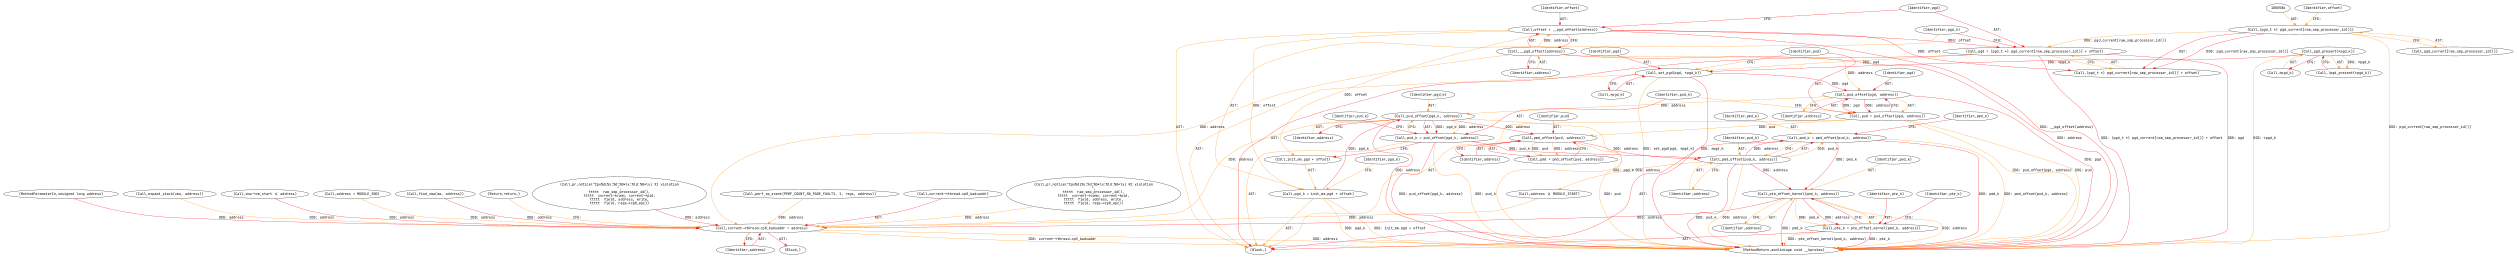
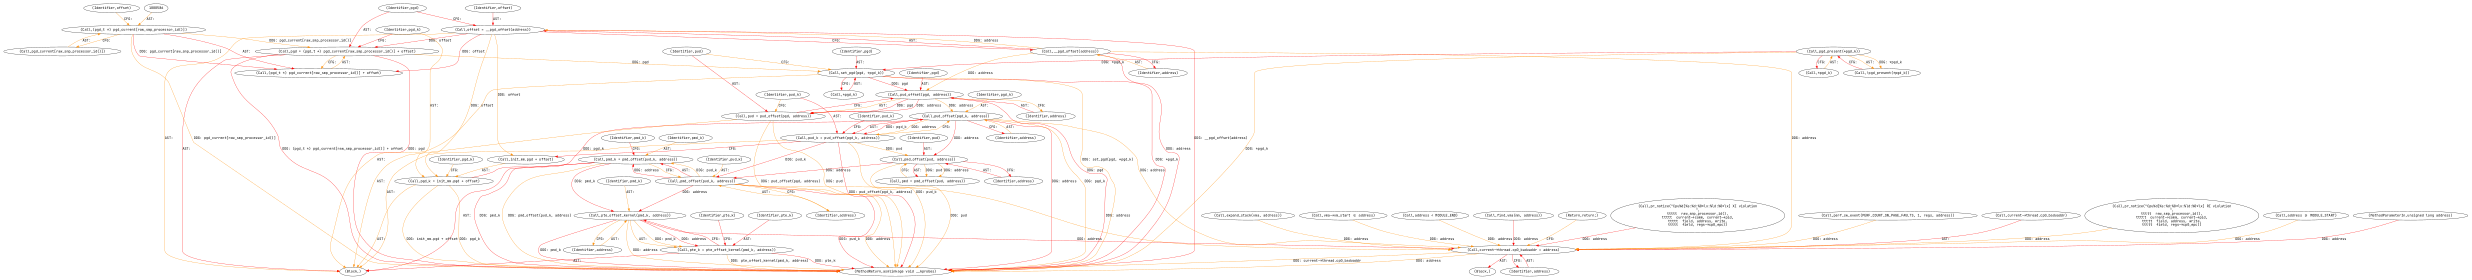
edge "(Call,pud = pud_offset(pgd, address))" -> "(Call,pmd_offset(pud, address))": now "(Call,pud_k = pud_offset(pgd_k, address))" -> "(Call,pmd_offset(pud, address))"
edge "(Call,pmd = pmd_offset(pud, address))" -> "(Call,pmd_offset(pud, address))": color red -> darkorange
edge "(Call,pmd_offset(pud_k, address))" -> "(Call,address >= MODULE_START)": now "(Call,pmd_offset(pud_k, address))" -> "(Call,current->thread.cp0_baduaddr = address)"
edge "(Call,vma->vm_start <= address)" -> "(Call,current->thread.cp0_baduaddr = address)": color red -> darkorange
